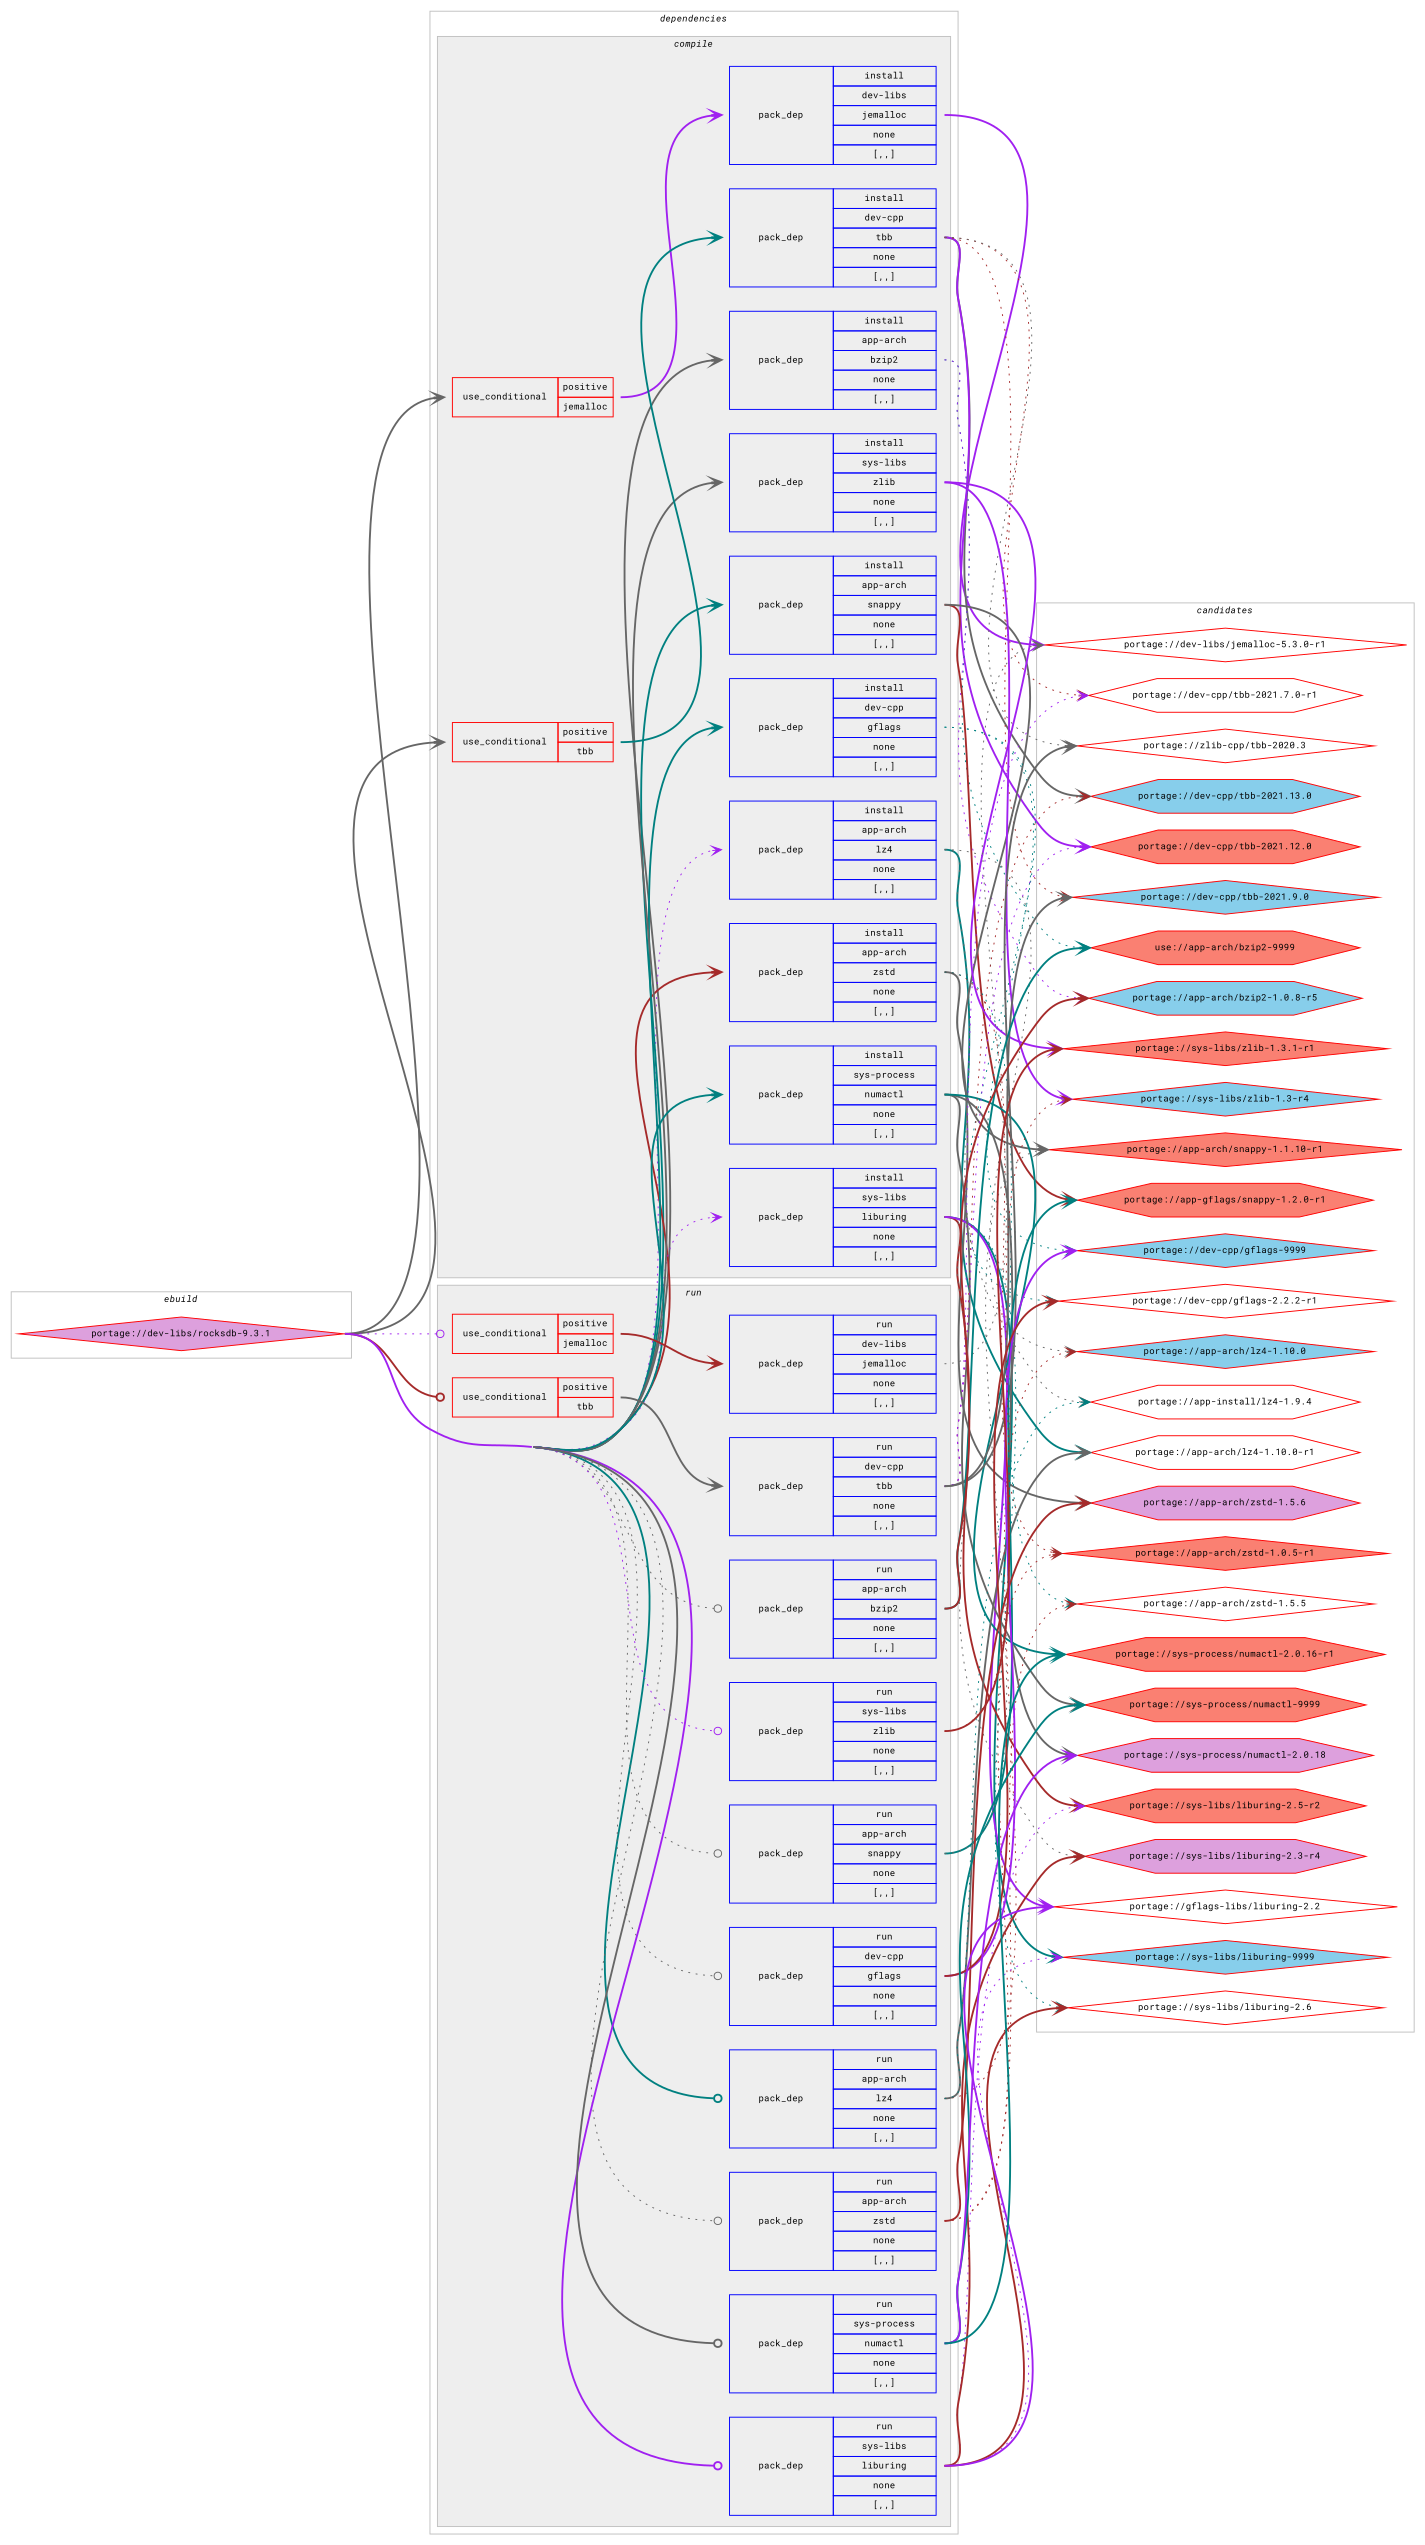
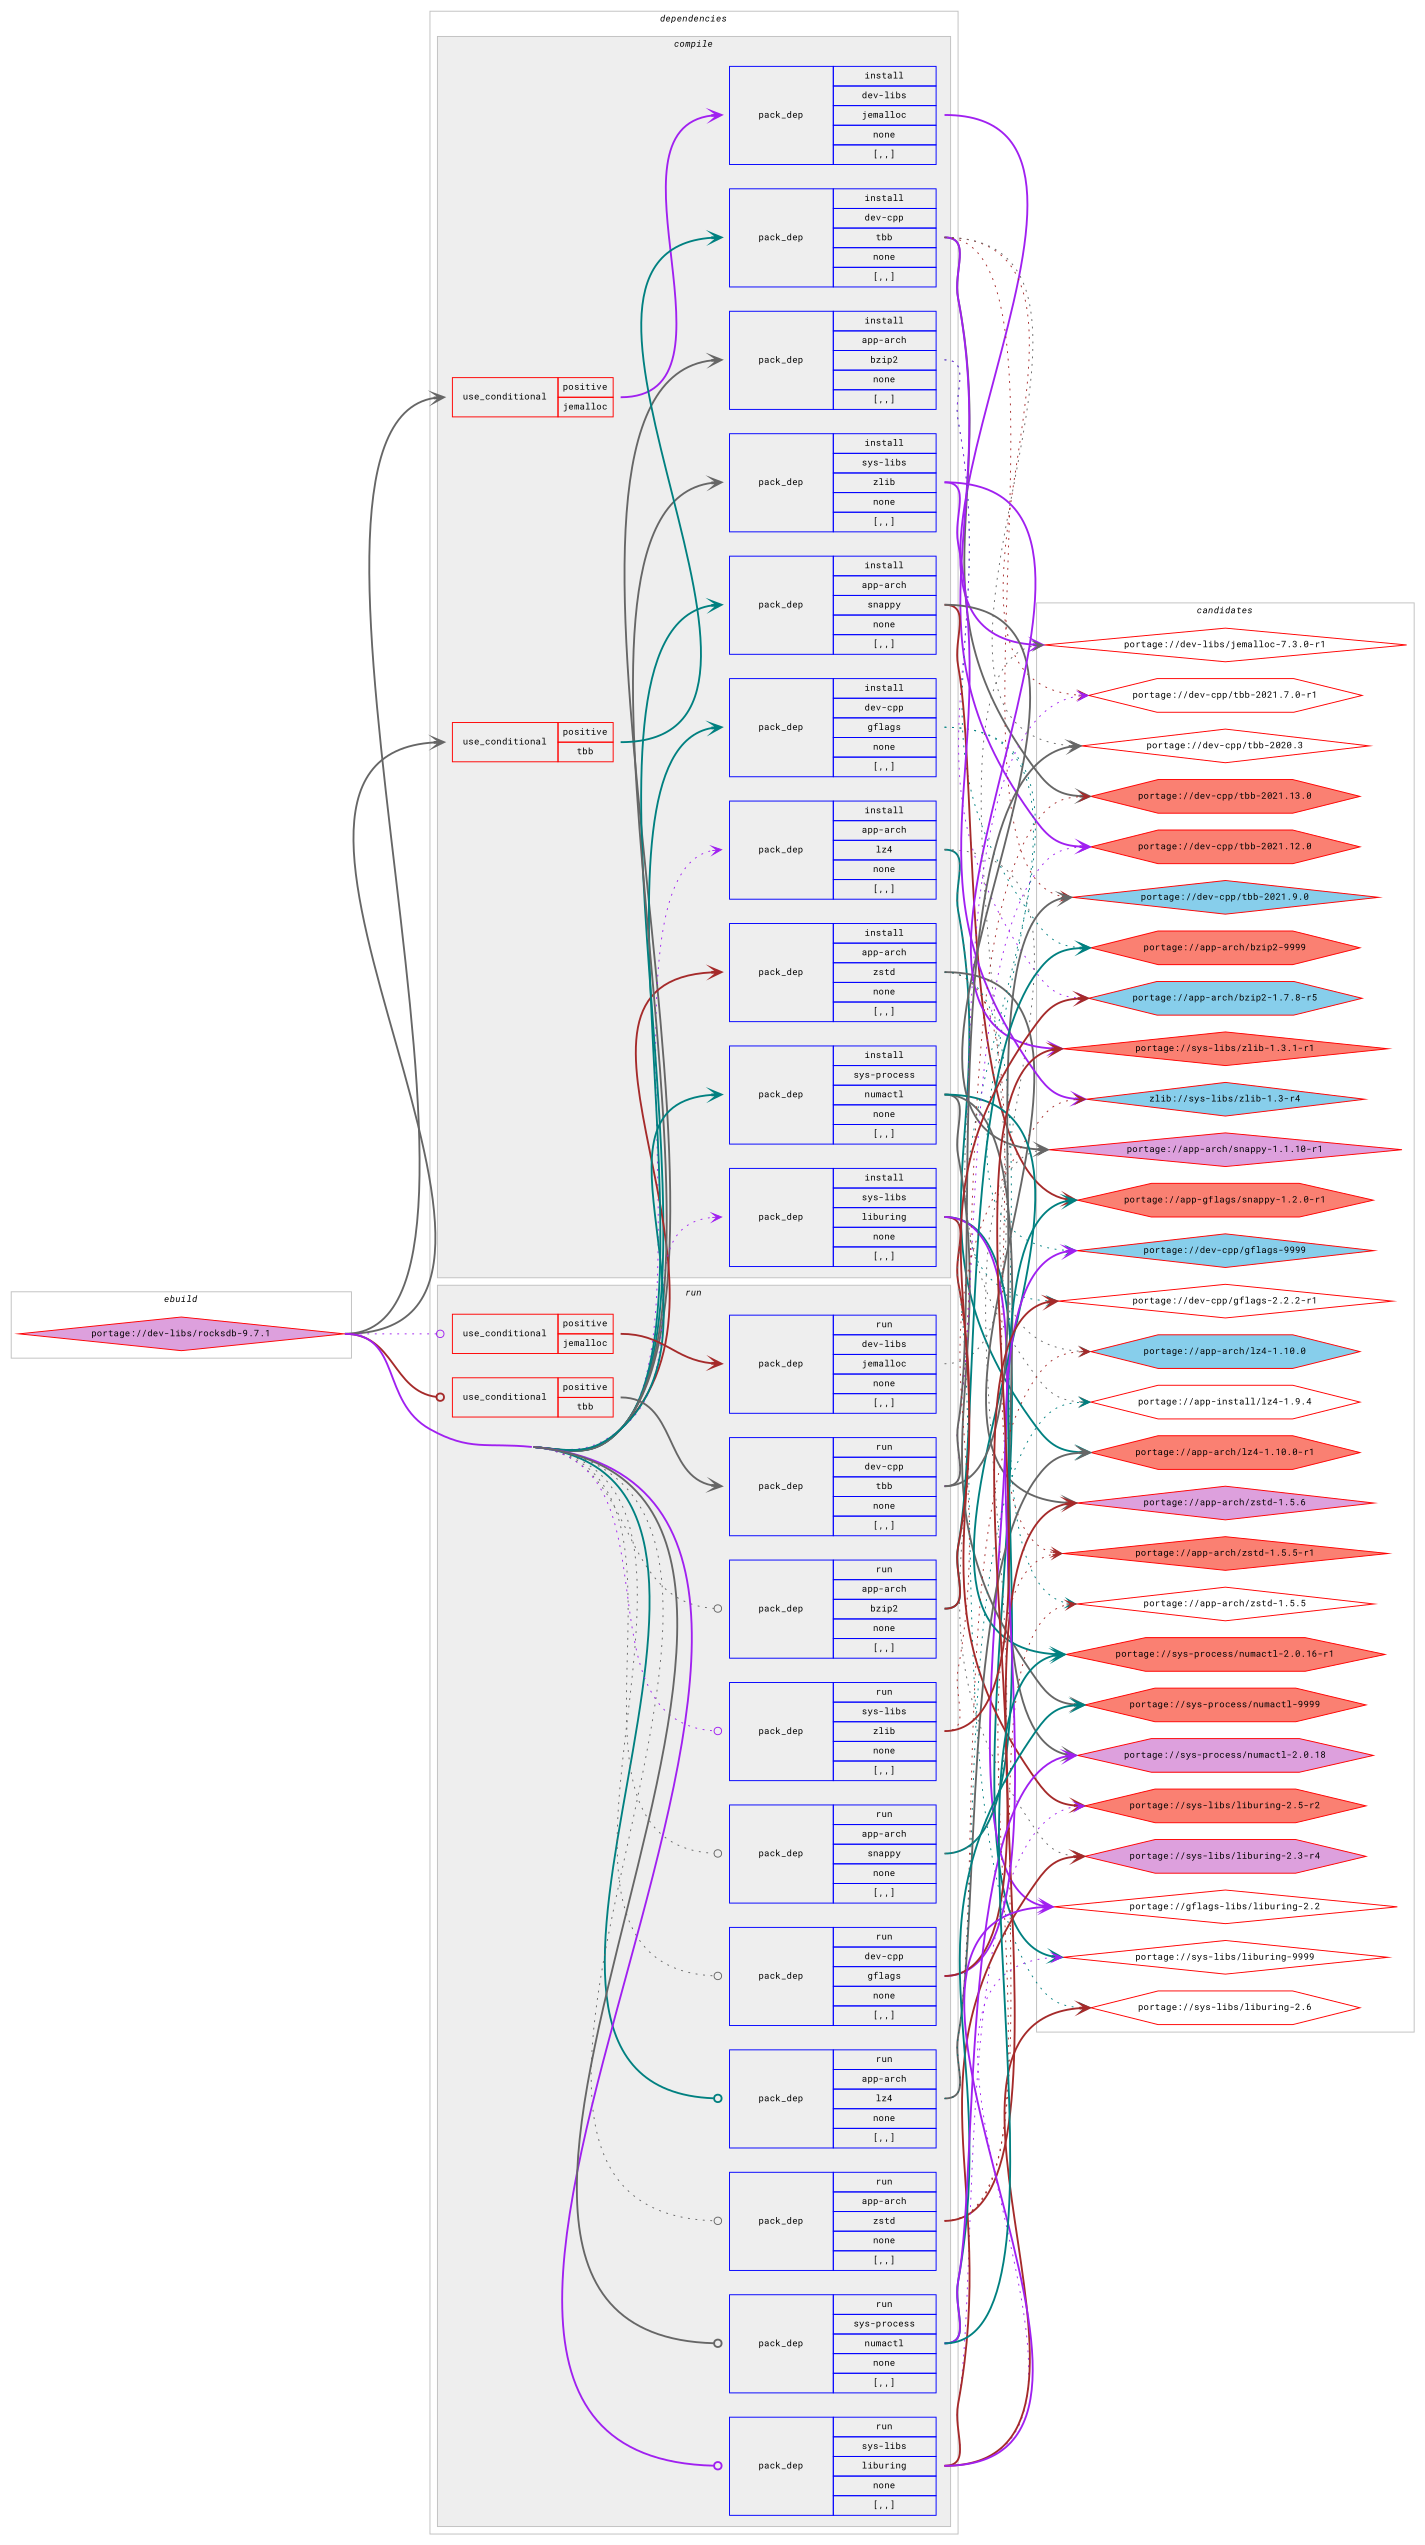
node "portage://dev-libs/jemalloc-5.3.0-r1": label "portage://dev-libs/jemalloc-5.3.0-r1" -> "portage://dev-libs/jemalloc-7.3.0-r1"
node "portage://zlib-cpp/tbb-2020.3": label "portage://zlib-cpp/tbb-2020.3" -> "portage://dev-cpp/tbb-2020.3"
node "portage://dev-cpp/tbb-2021.13.0": fillcolor skyblue -> salmon
node "use://app-arch/bzip2-9999": label "use://app-arch/bzip2-9999" -> "portage://app-arch/bzip2-9999"
node "portage://app-arch/bzip2-1.0.8-r5": label "portage://app-arch/bzip2-1.0.8-r5" -> "portage://app-arch/bzip2-1.7.8-r5"
node "portage://sys-libs/zlib-1.3-r4": label "portage://sys-libs/zlib-1.3-r4" -> "zlib://sys-libs/zlib-1.3-r4"
node "portage://app-arch/snappy-1.1.10-r1": fillcolor salmon -> plum
node "portage://dev-libs/rocksdb-9.3.1": label "portage://dev-libs/rocksdb-9.3.1" -> "portage://dev-libs/rocksdb-9.7.1"
node "portage://app-arch/lz4-1.10.0": shape diamond -> hexagon
node "portage://app-arch/lz4-1.10.0-r1": fillcolor white -> salmon
node "portage://app-arch/zstd-1.5.6": shape hexagon -> diamond
node "portage://app-arch/zstd-1.0.5-r1": label "portage://app-arch/zstd-1.0.5-r1" -> "portage://app-arch/zstd-1.5.5-r1"
node "portage://sys-libs/liburing-9999": fillcolor skyblue -> white
node "portage://sys-libs/liburing-2.6": shape diamond -> hexagon
